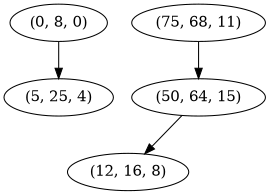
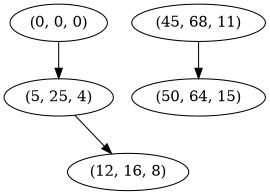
node "(0, 8, 0)": label "(0, 8, 0)" -> "(0, 0, 0)"
node "(75, 68, 11)": label "(75, 68, 11)" -> "(45, 68, 11)"
edge "(50, 64, 15)" -> "(12, 16, 8)": now "(5, 25, 4)" -> "(12, 16, 8)"
